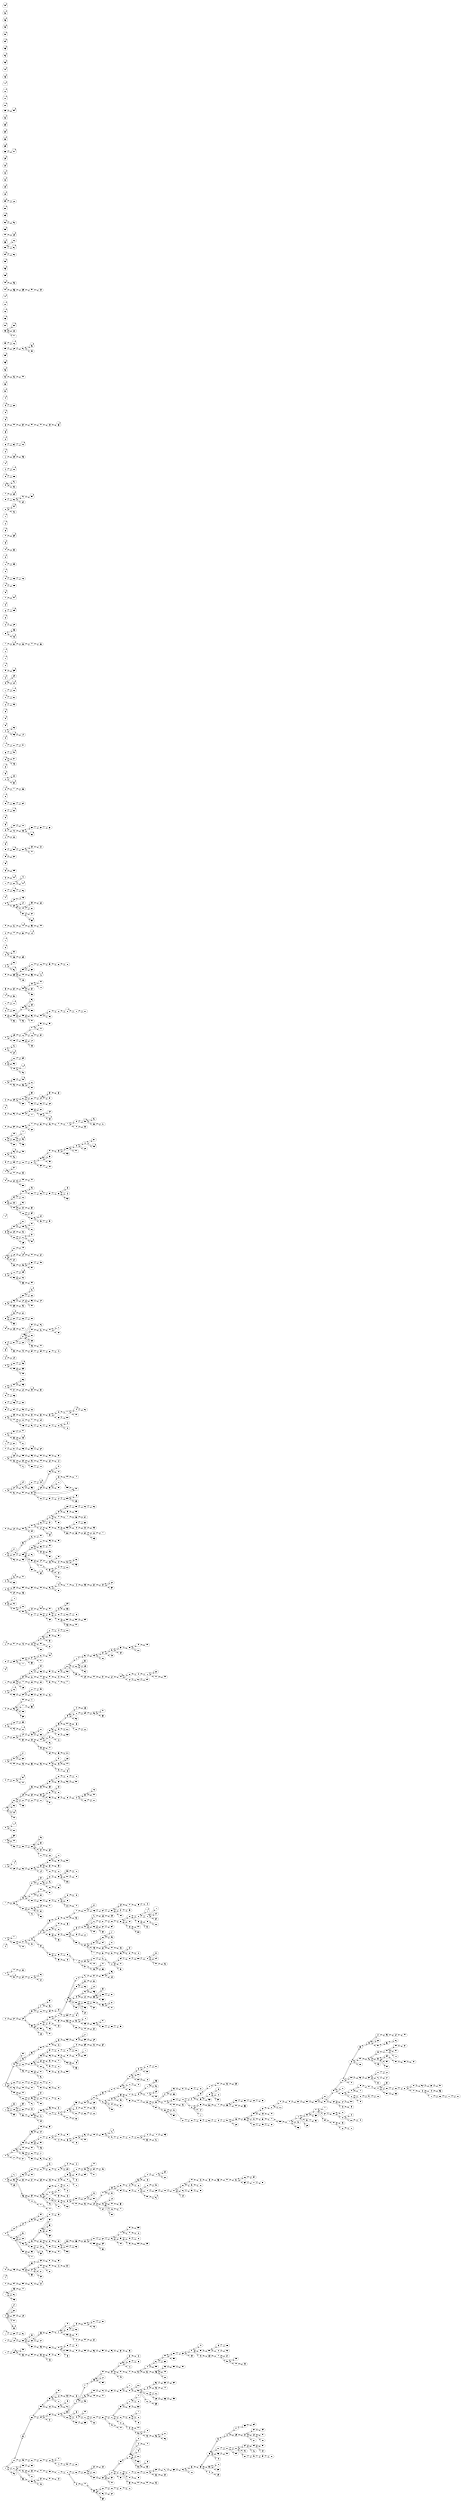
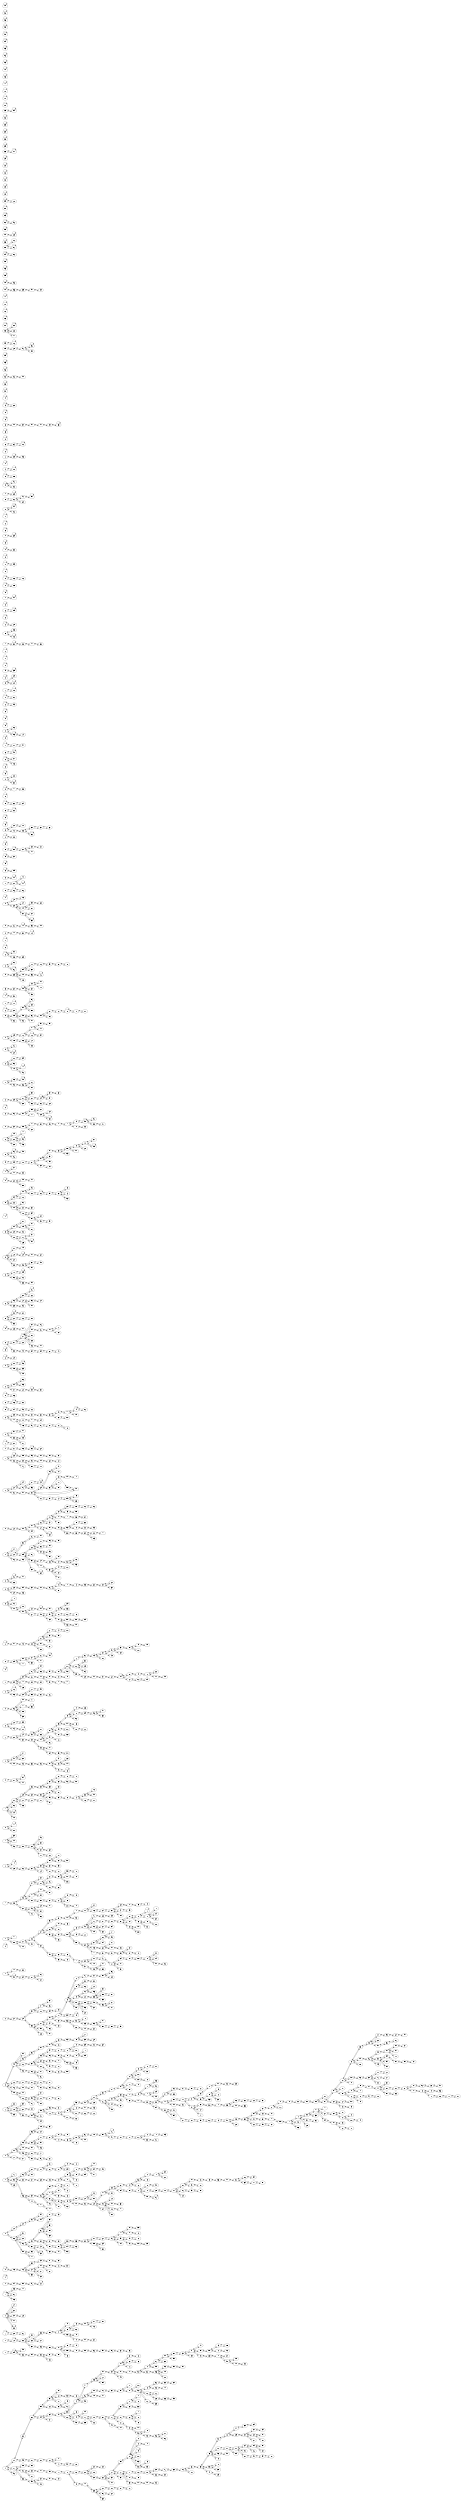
node "442": removed
